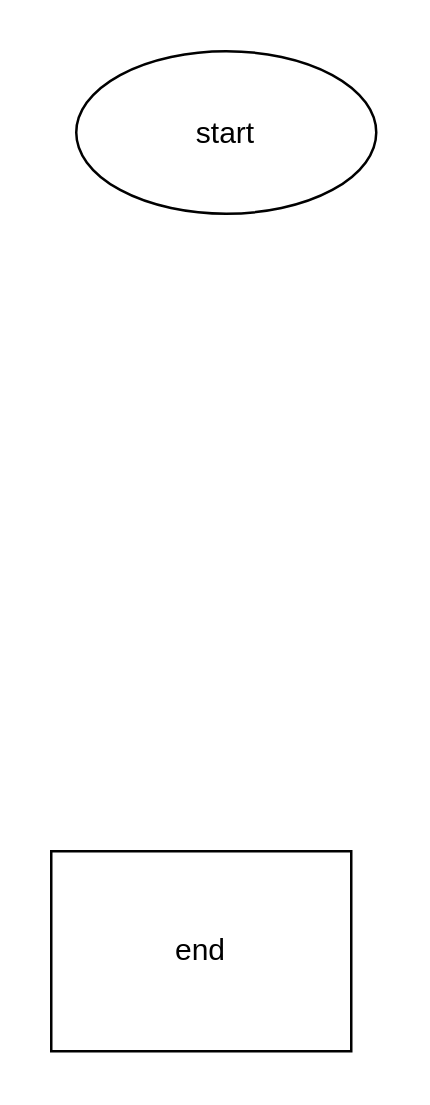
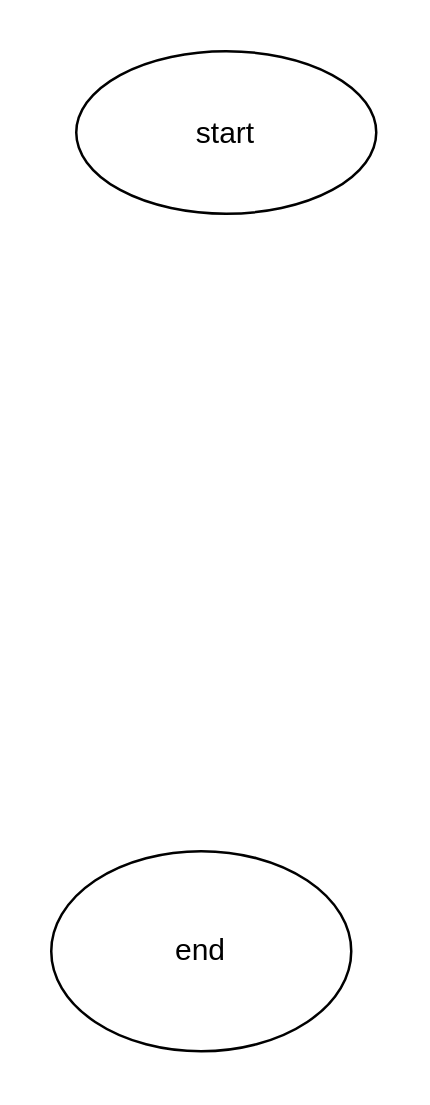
node "end": shape rectangle -> ellipse
